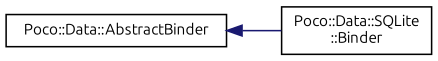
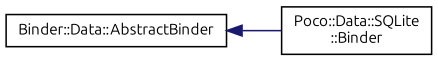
node "Poco::Data::AbstractBinder": label "Poco::Data::AbstractBinder" -> "Binder::Data::AbstractBinder"
